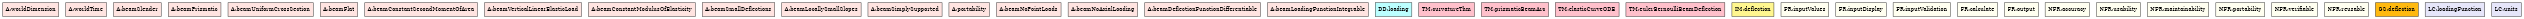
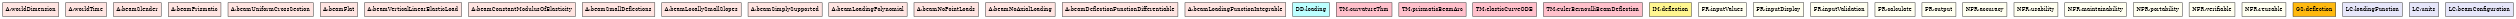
node "A:beamConstantSecondMomentOfArea": removed
node "A:portability": label "A:portability" -> "A:beamLoadingPolynomial"
node "LC:beamConfiguration": added
